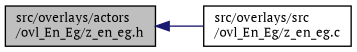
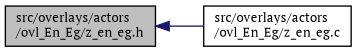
node "src/overlays/src /ovl_En_Eg/z_en_eg.c": label "src/overlays/src /ovl_En_Eg/z_en_eg.c" -> "src/overlays/actors /ovl_En_Eg/z_en_eg.c"
